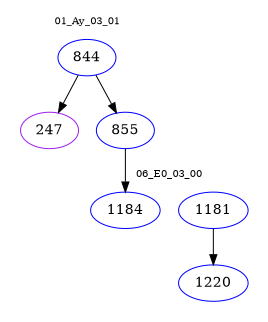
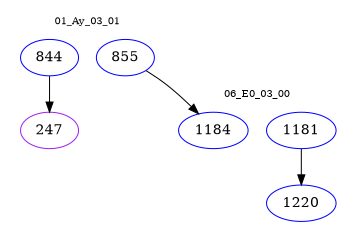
edge "844" -> "855": removed
